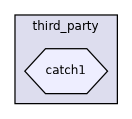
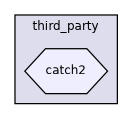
node "catch1": label "catch1" -> "catch2"
